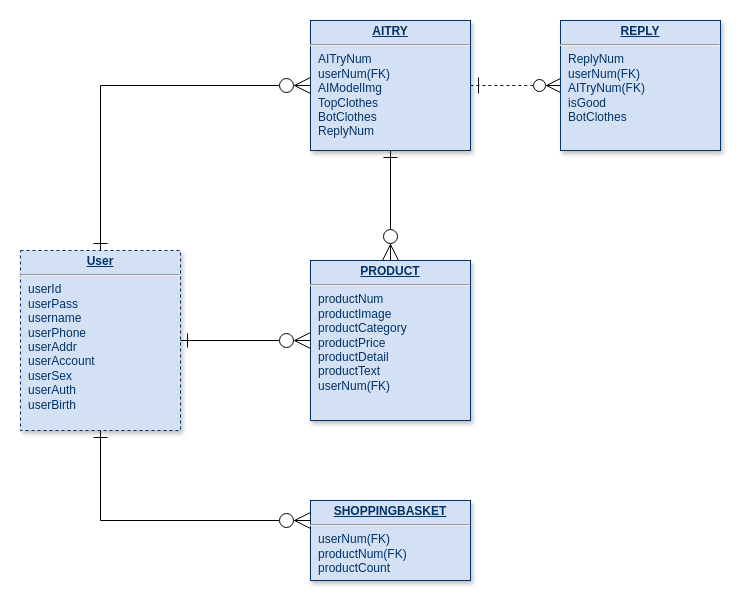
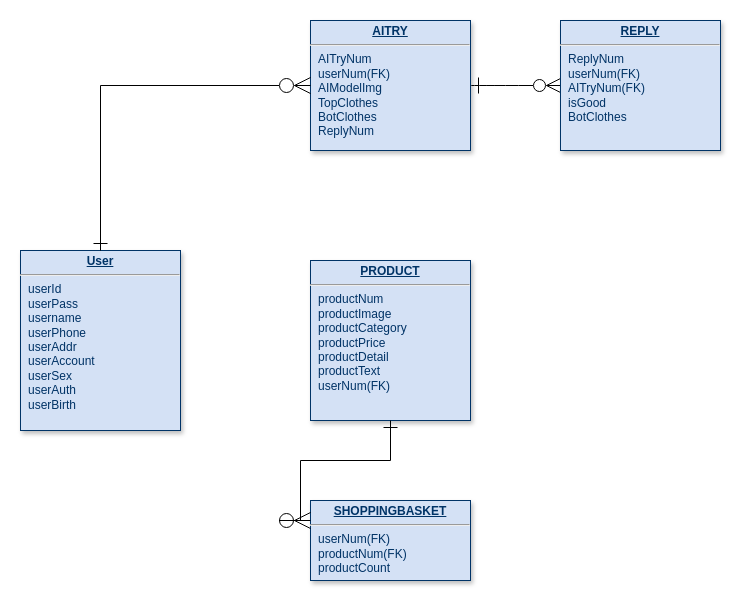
edge "AITRY AITryNum userNum(FK) AIModelImg TopClothes BotClothes ReplyNum" -- "REPLY ReplyNum userNum(FK) AITryNum(FK) isGood BotClothes": style dashed -> solid
edge "AITRY AITryNum userNum(FK) AIModelImg TopClothes BotClothes ReplyNum" -- "PRODUCT productNum productImage productCategory productPrice productDetail productText userNum(FK)": removed
node "User userId userPass username userPhone userAddr userAccount userSex userAuth userBirth": style dashed -> solid
edge "User userId userPass username userPhone userAddr userAccount userSex userAuth userBirth" -- "PRODUCT productNum productImage productCategory productPrice productDetail productText userNum(FK)": removed
edge "User userId userPass username userPhone userAddr userAccount userSex userAuth userBirth" -- "SHOPPINGBASKET userNum(FK) productNum(FK) productCount": now "PRODUCT productNum productImage productCategory productPrice productDetail productText userNum(FK)" -- "SHOPPINGBASKET userNum(FK) productNum(FK) productCount"
